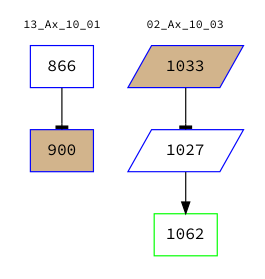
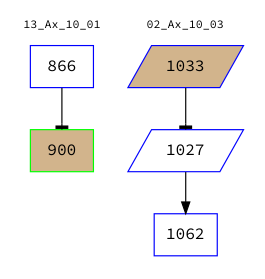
node "900": color blue -> green
node "1062": color green -> blue
